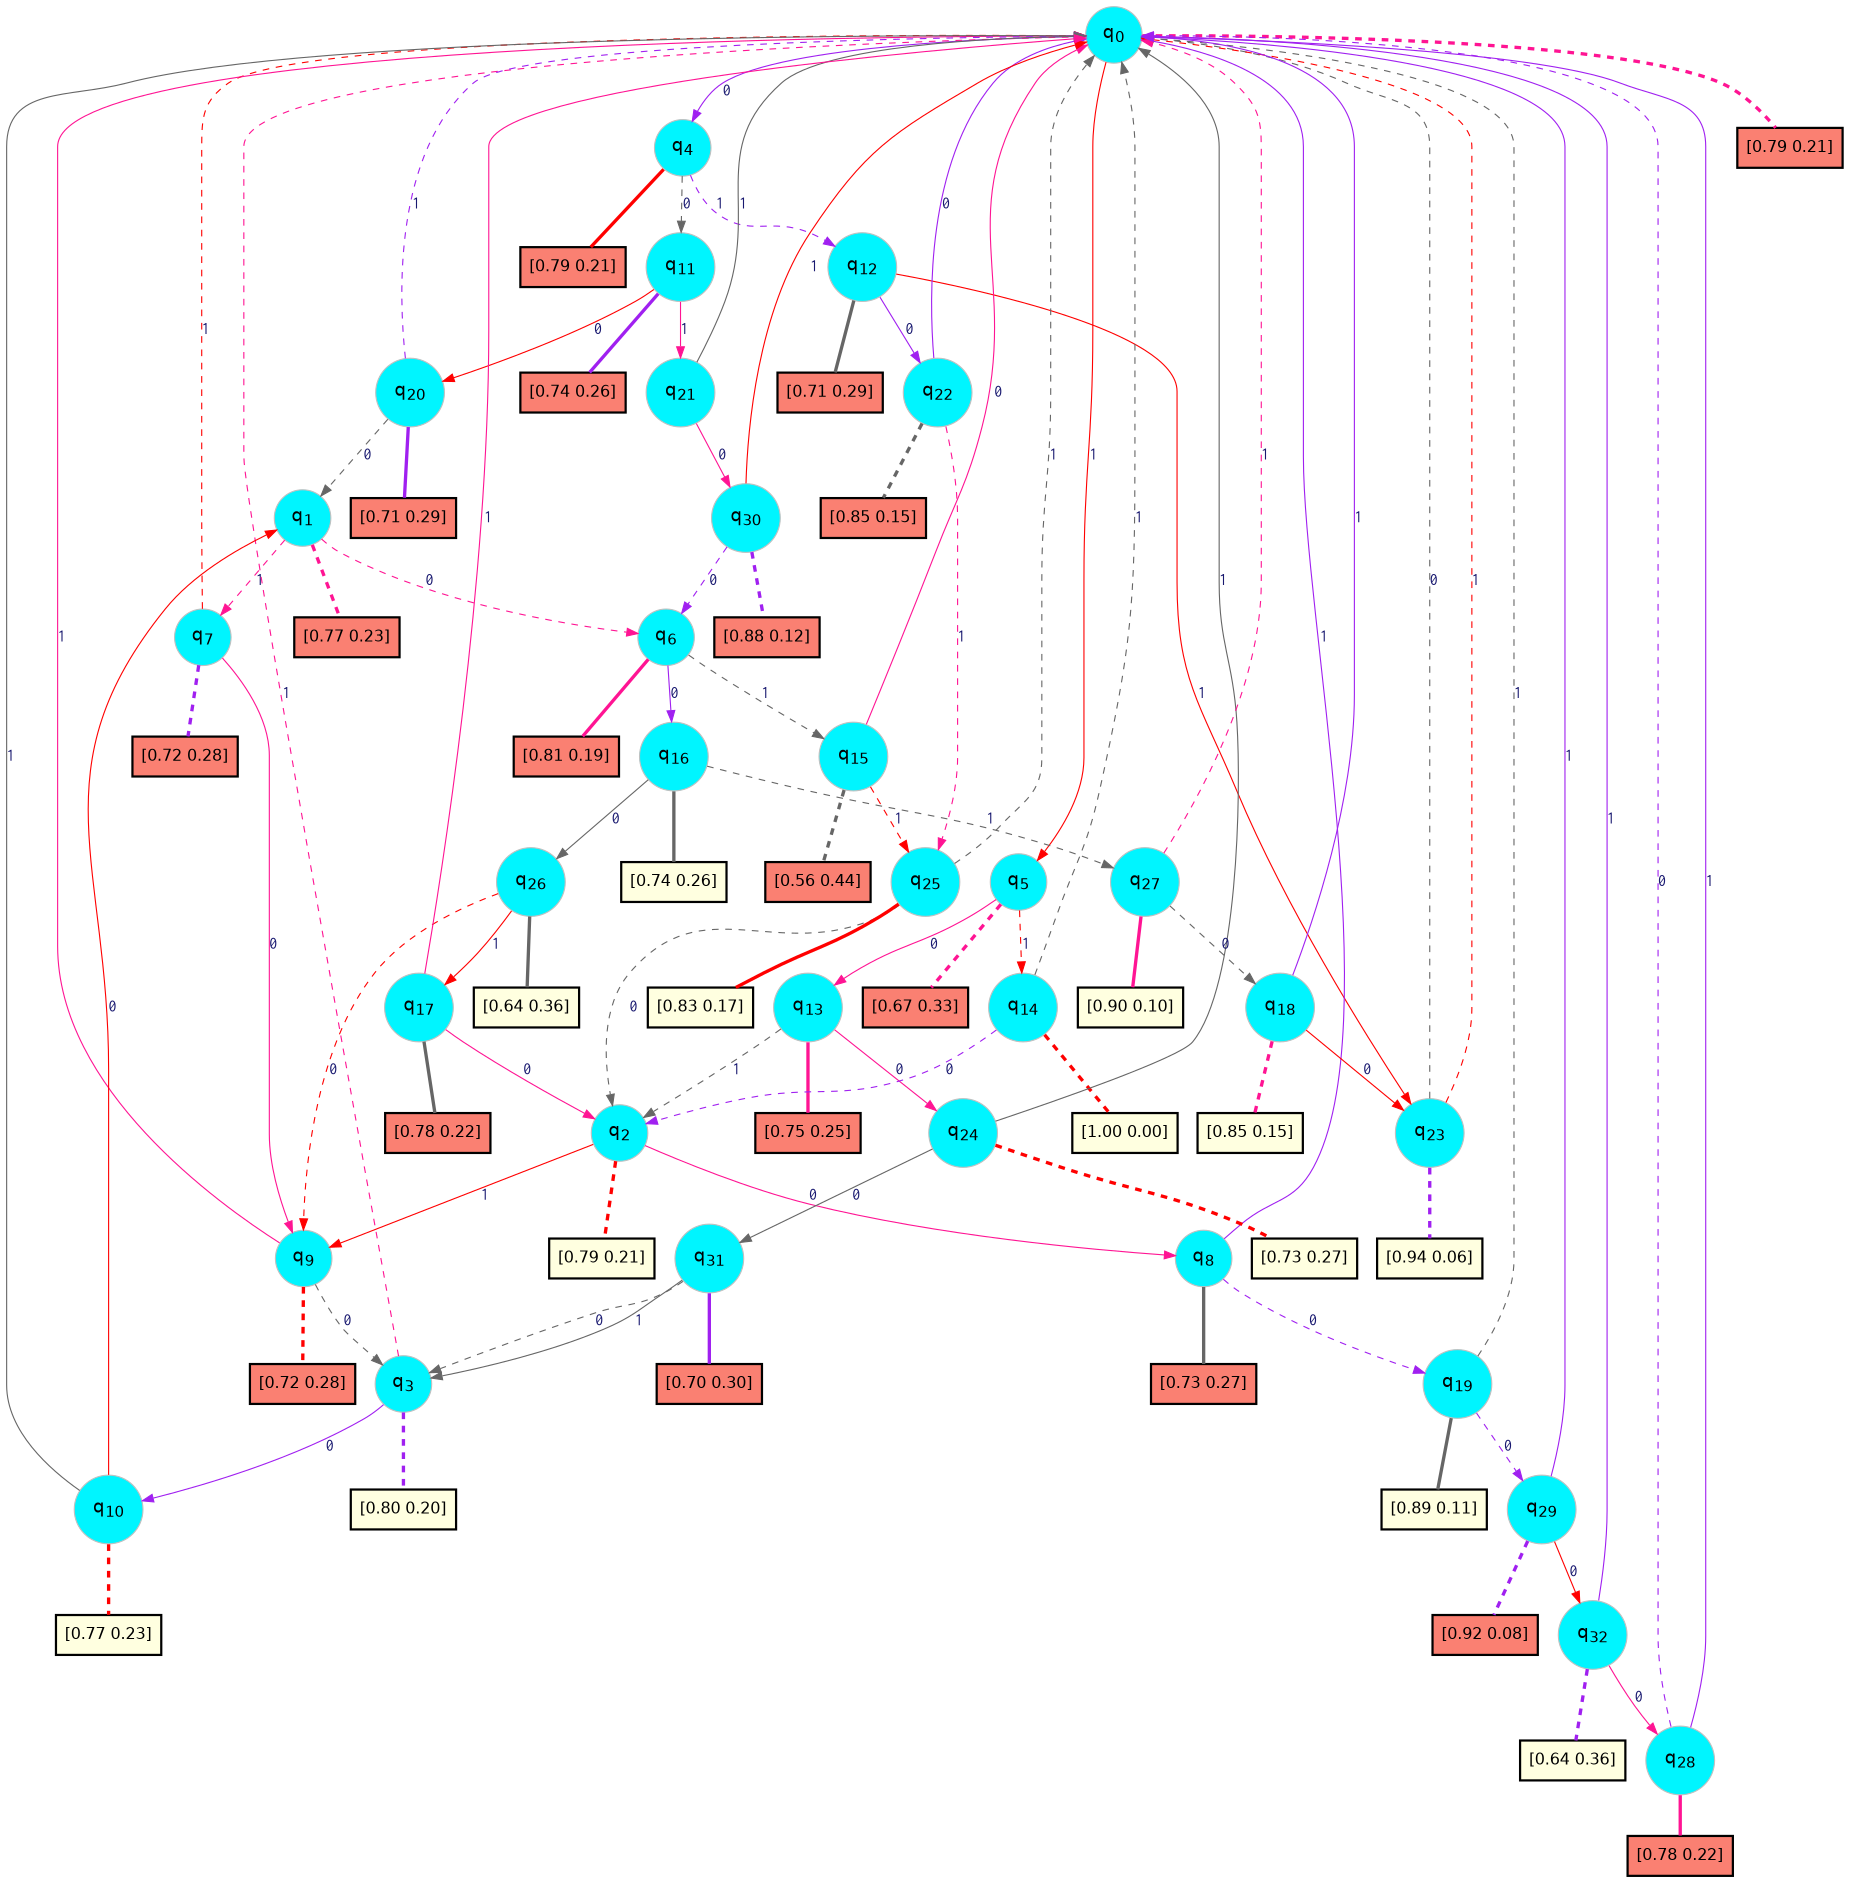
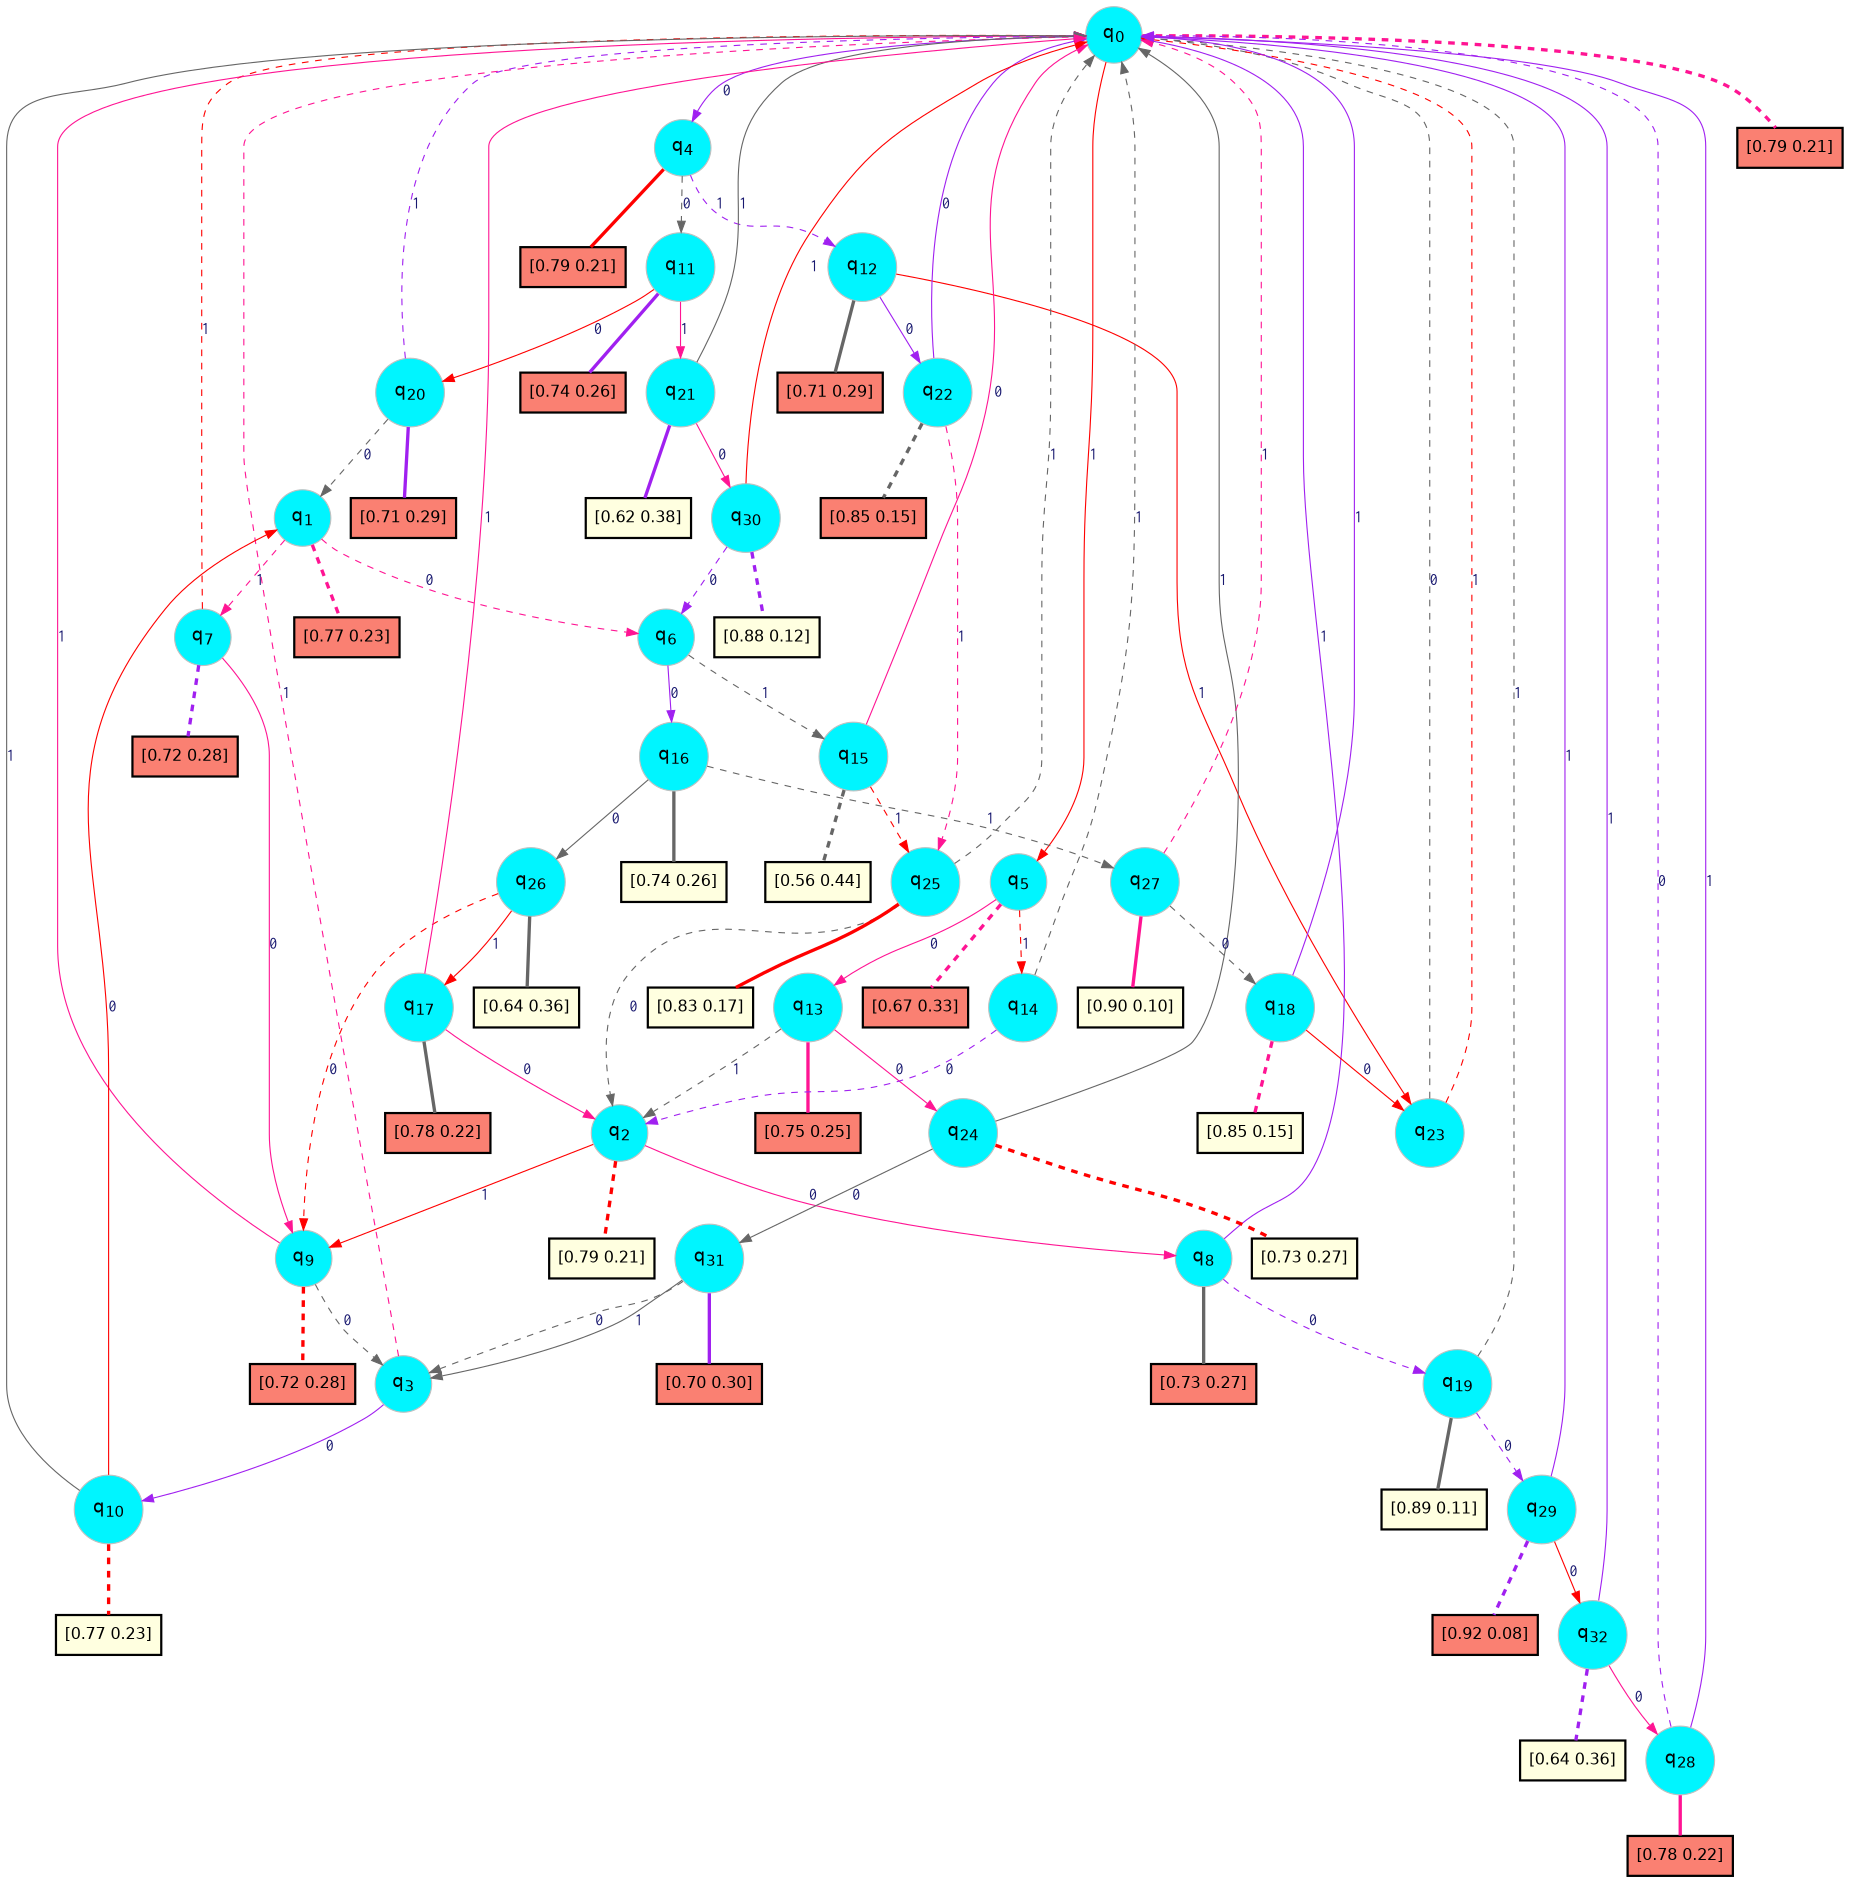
node "[0.62 0.38]": added
node "[0.88 0.12]": fillcolor salmon -> lightyellow
node "[0.81 0.19]": removed
node "[0.56 0.44]": fillcolor salmon -> lightyellow
node "[1.00 0.00]": removed
node "[0.94 0.06]": removed
node "[0.80 0.20]": removed
